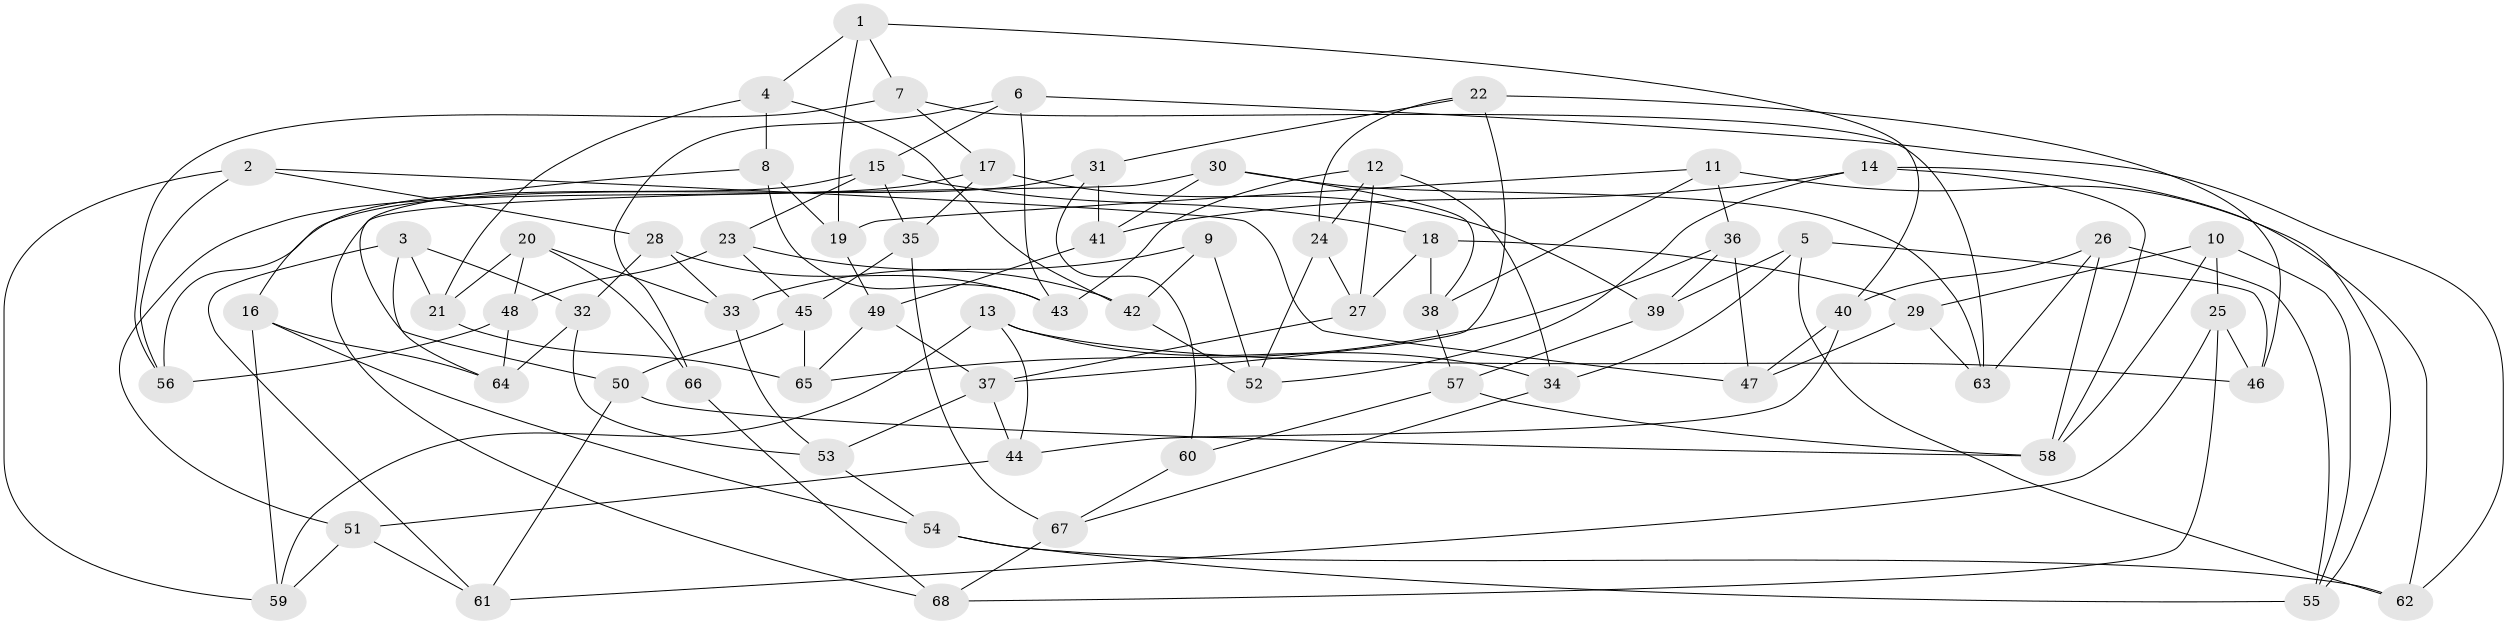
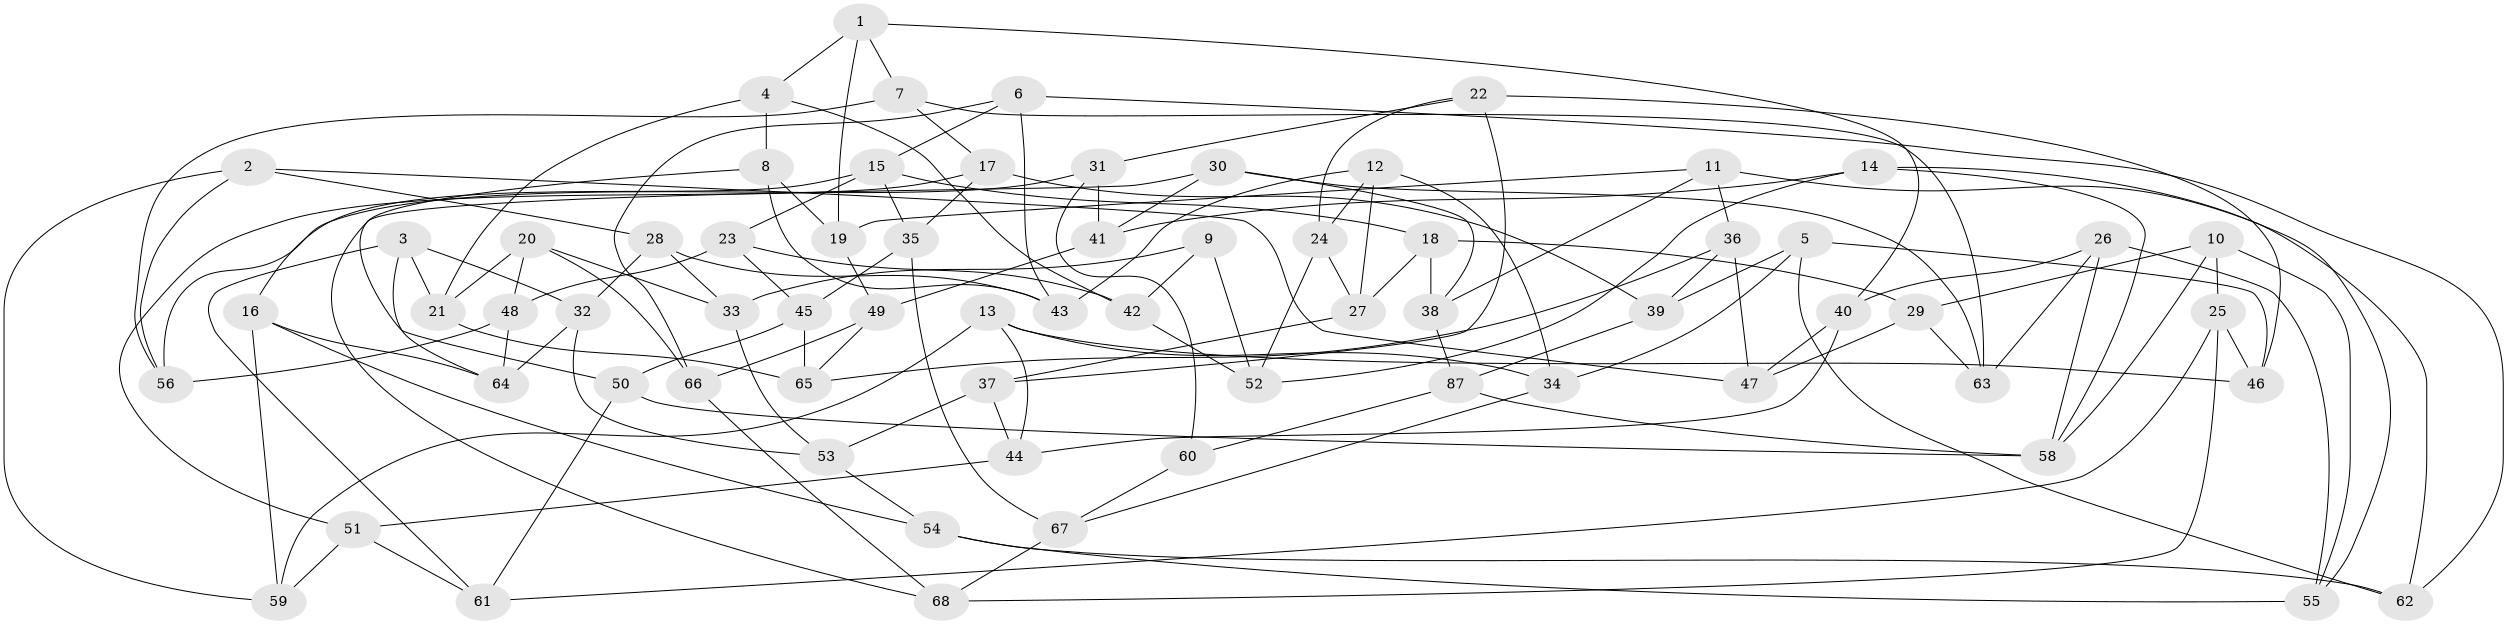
edge "49" -- "37": now "49" -- "66"
node "57": label "57" -> "87"
